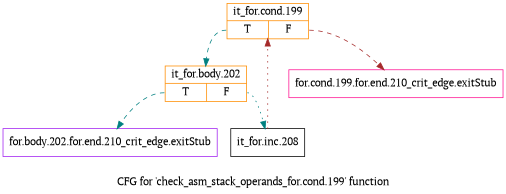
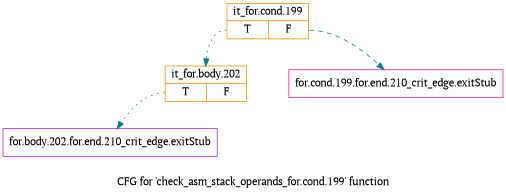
edge "it_for.cond.199" -> "it_for.body.202": style dashed -> dotted
edge "it_for.cond.199" -> "for.cond.199.for.end.210_crit_edge.exitStub": color brown -> teal
edge "it_for.body.202" -> "for.body.202.for.end.210_crit_edge.exitStub": style dashed -> dotted
node "it_for.inc.208": removed
